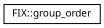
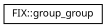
node "FIX::group_order": label "FIX::group_order" -> "FIX::group_group"
